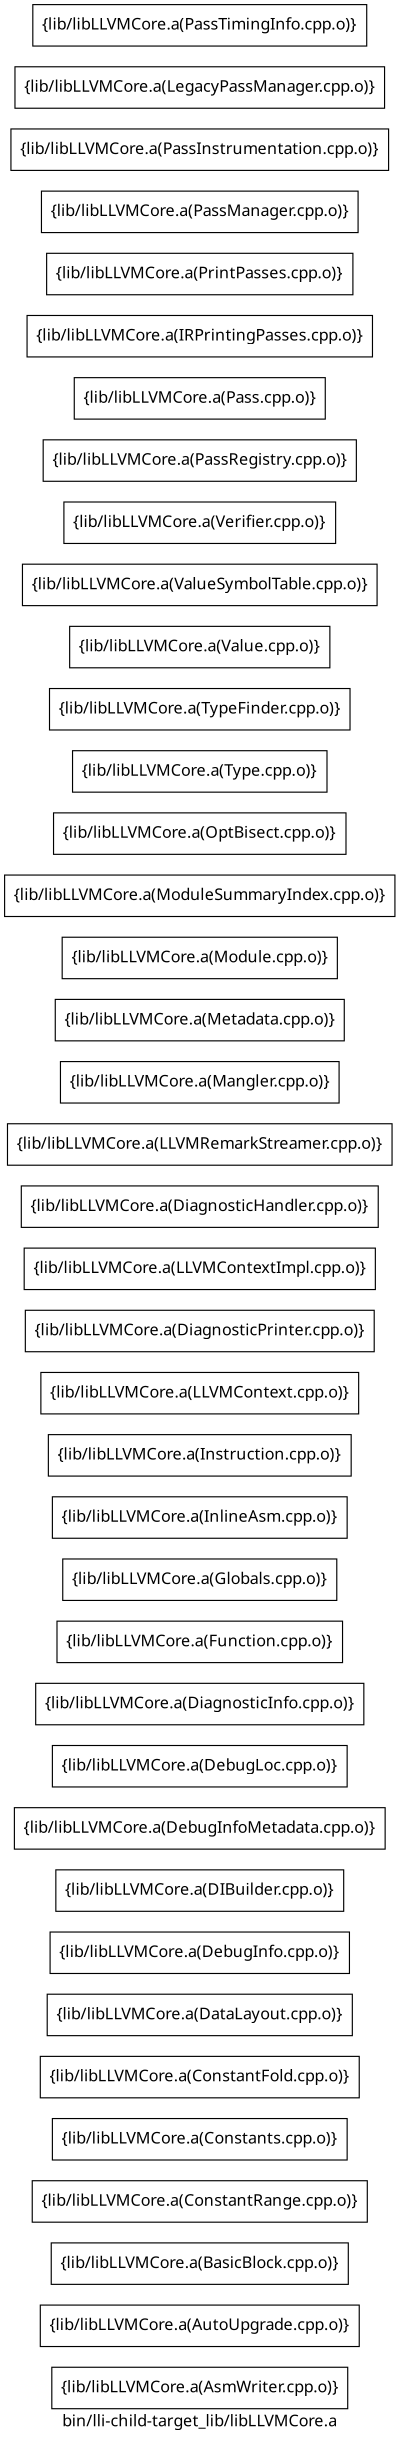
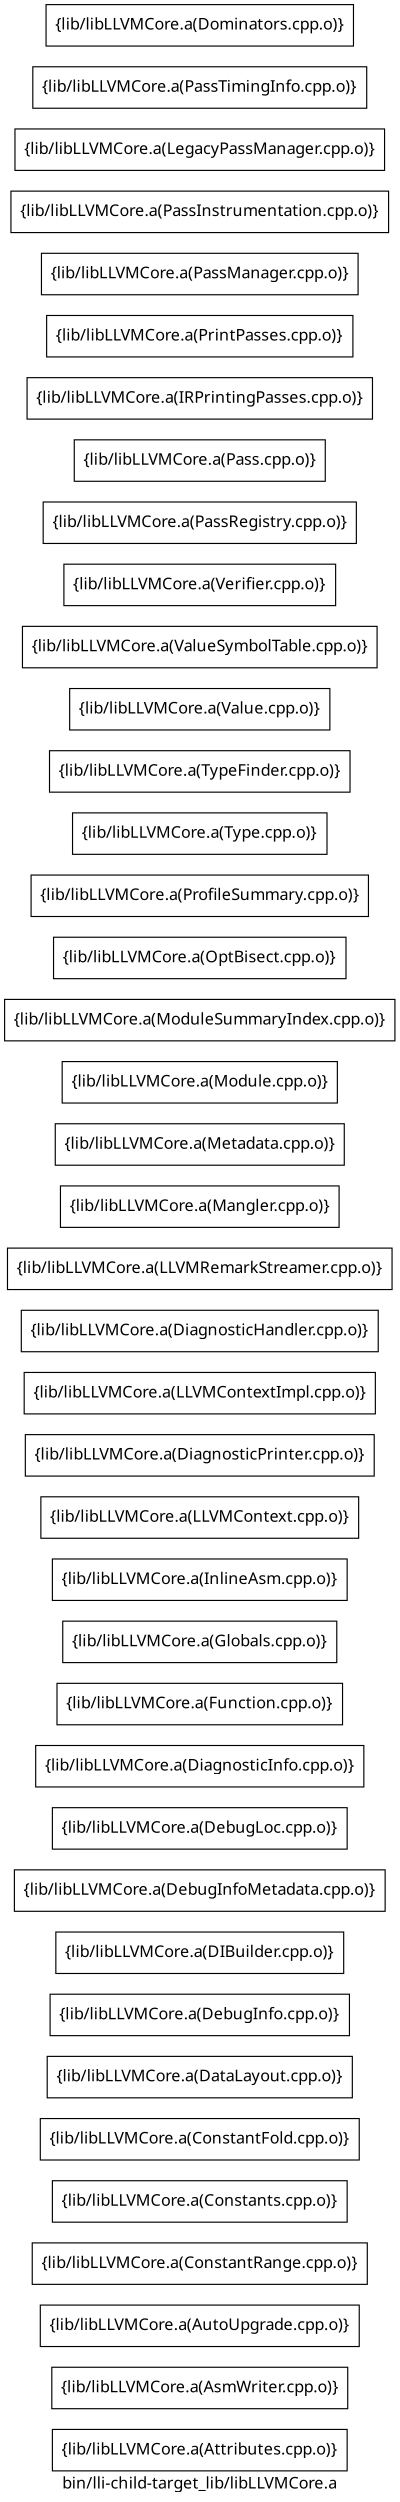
node "{lib/libLLVMCore.a(Dominators.cpp.o)}": added
node "{lib/libLLVMCore.a(ProfileSummary.cpp.o)}": added
node "{lib/libLLVMCore.a(Instruction.cpp.o)}": removed
node "{lib/libLLVMCore.a(BasicBlock.cpp.o)}": removed
node "{lib/libLLVMCore.a(Attributes.cpp.o)}": added
